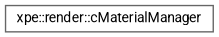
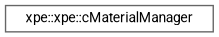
node "xpe::render::cMaterialManager": label "xpe::render::cMaterialManager" -> "xpe::xpe::cMaterialManager"
